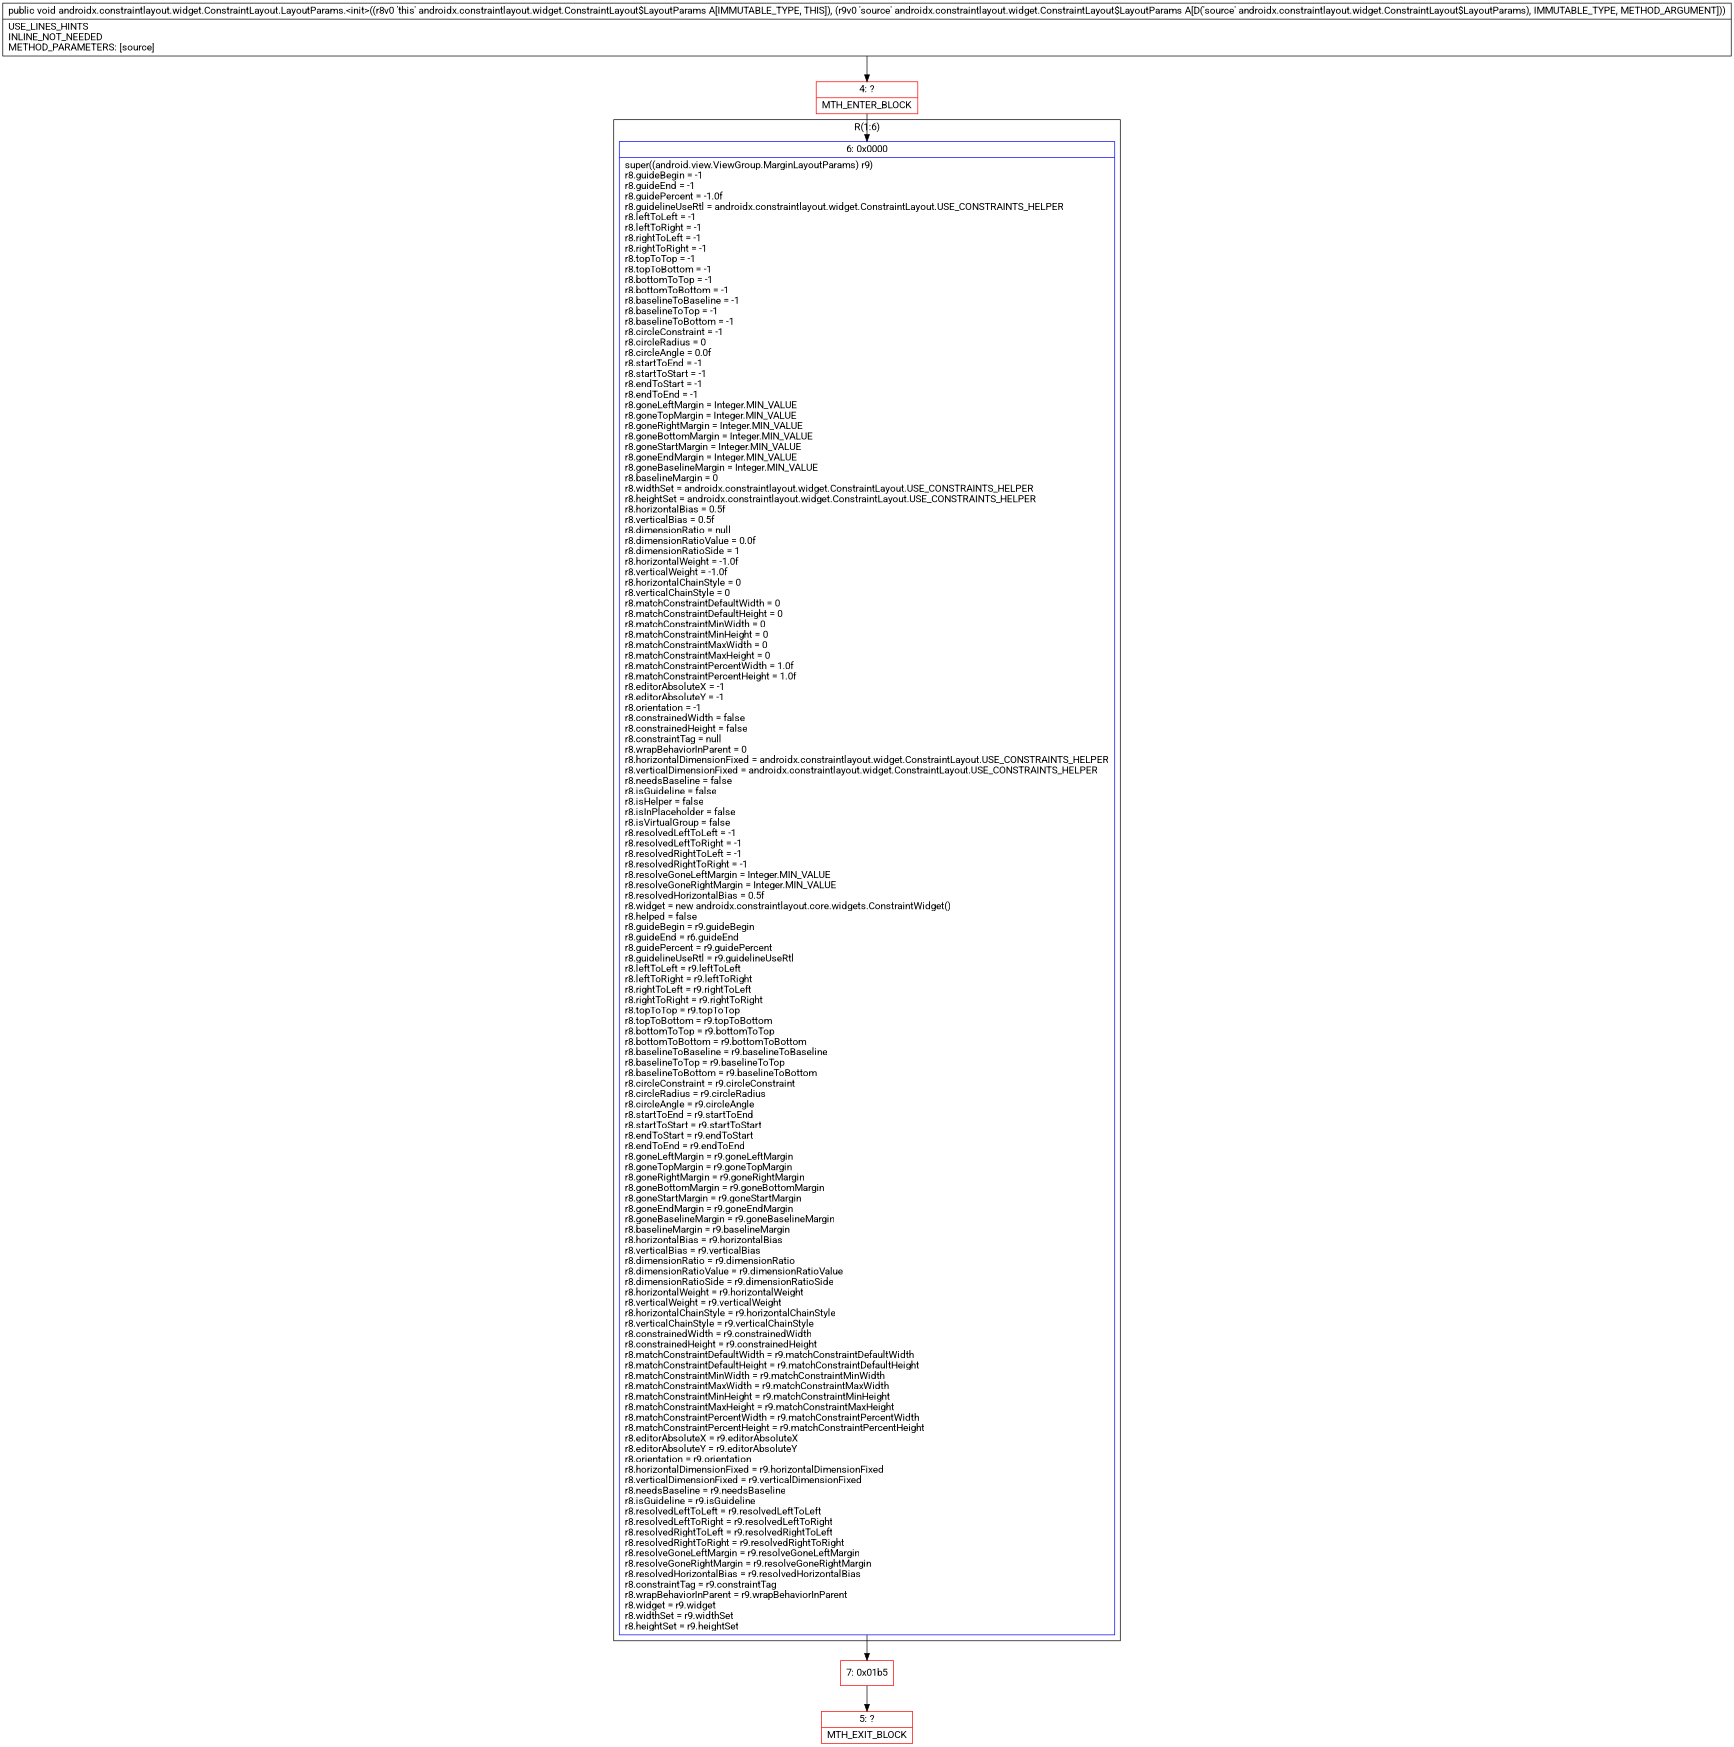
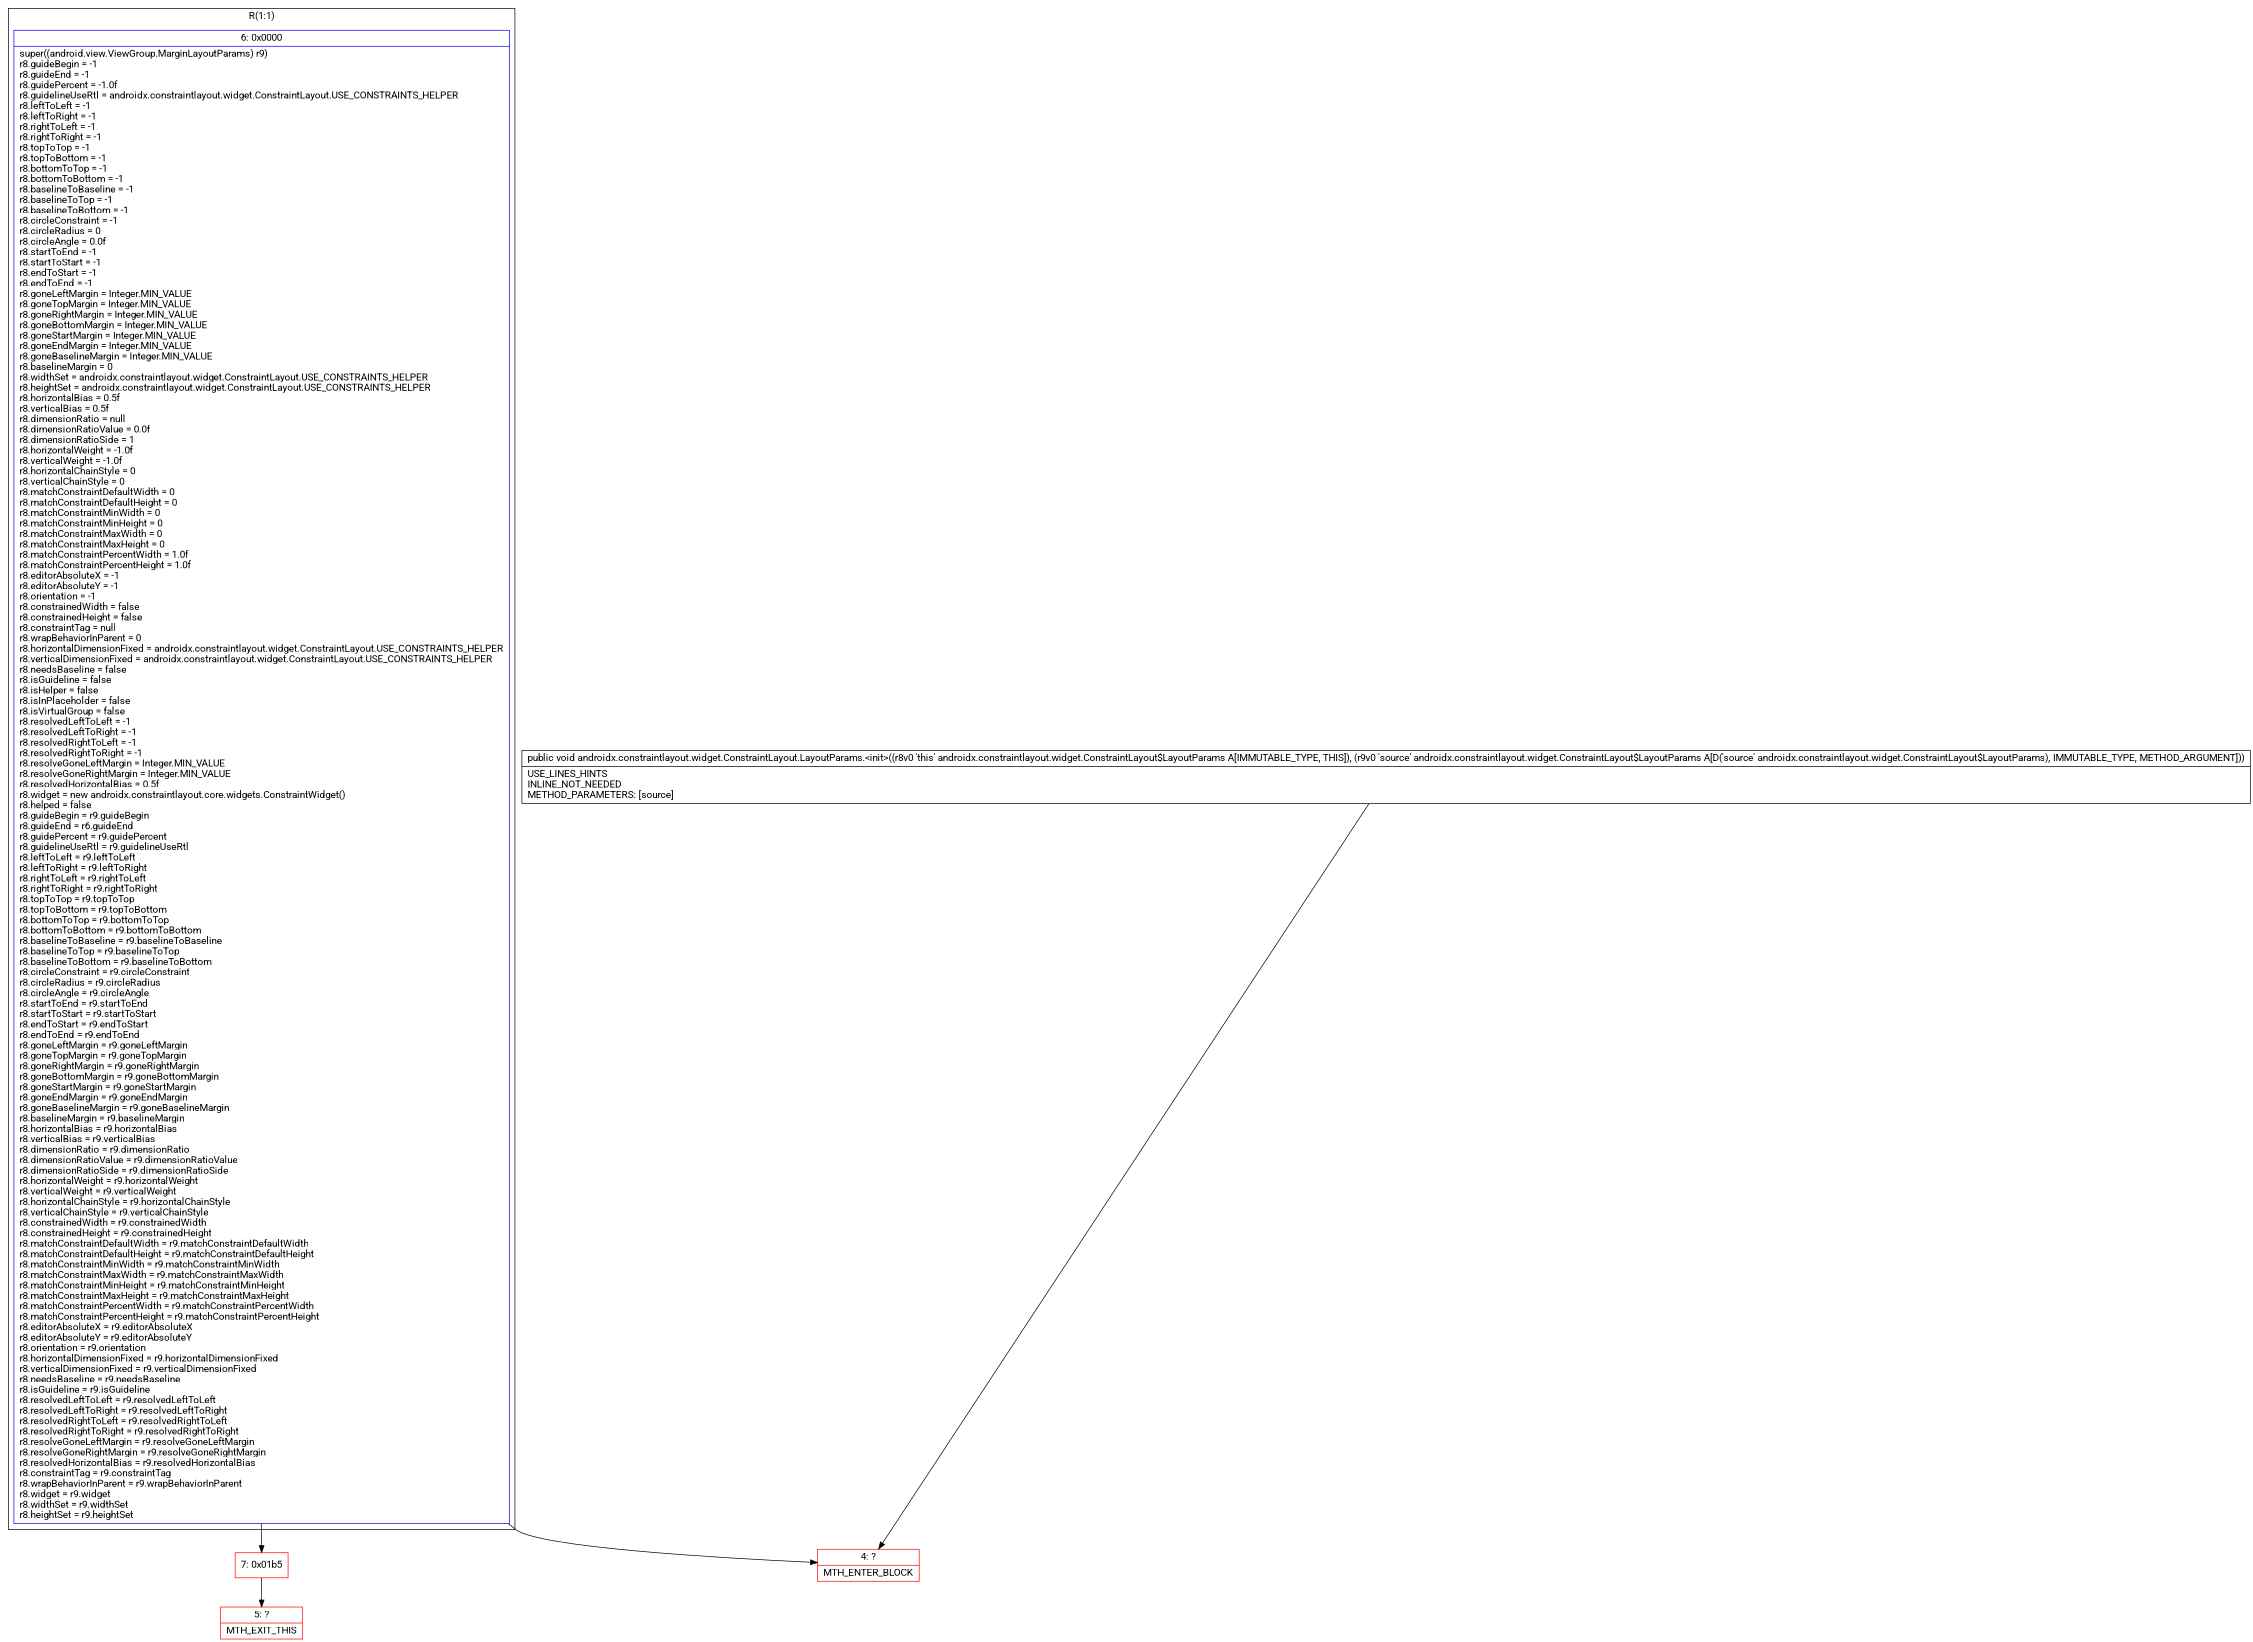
edge "4: ?" -> "6: 0x0000": reversed
cluster "R(1:6)": label "R(1:6)" -> "R(1:1)"
node "5: ?": text "MTH_EXIT_BLOCK" -> "MTH_EXIT_THIS"
